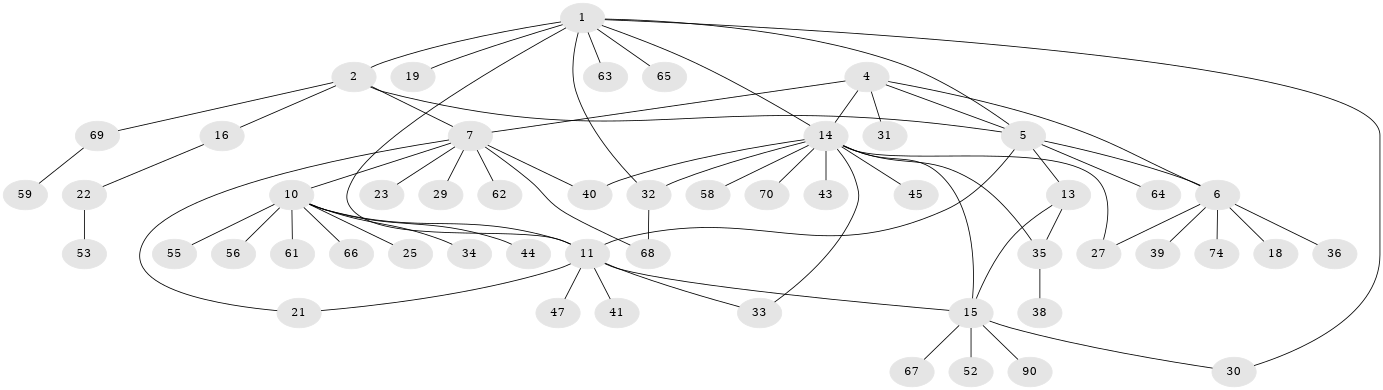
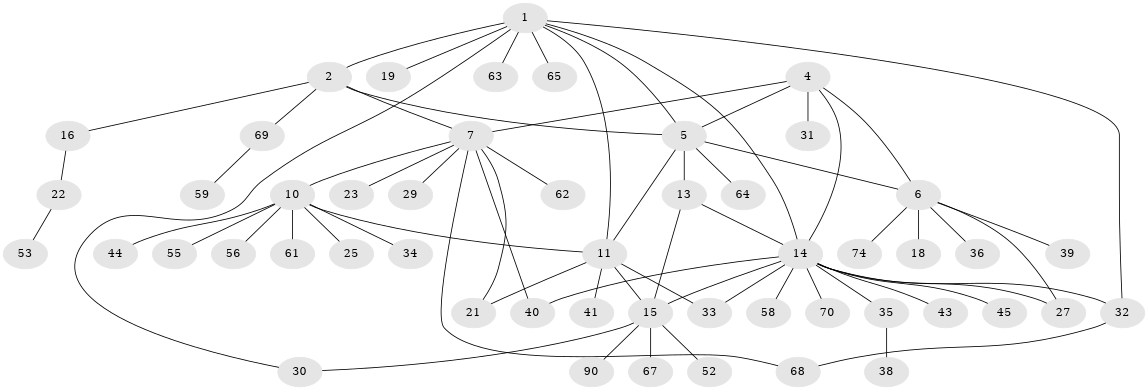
edge "13" -- "35": now "13" -- "14"
node "66": removed
node "47": removed
